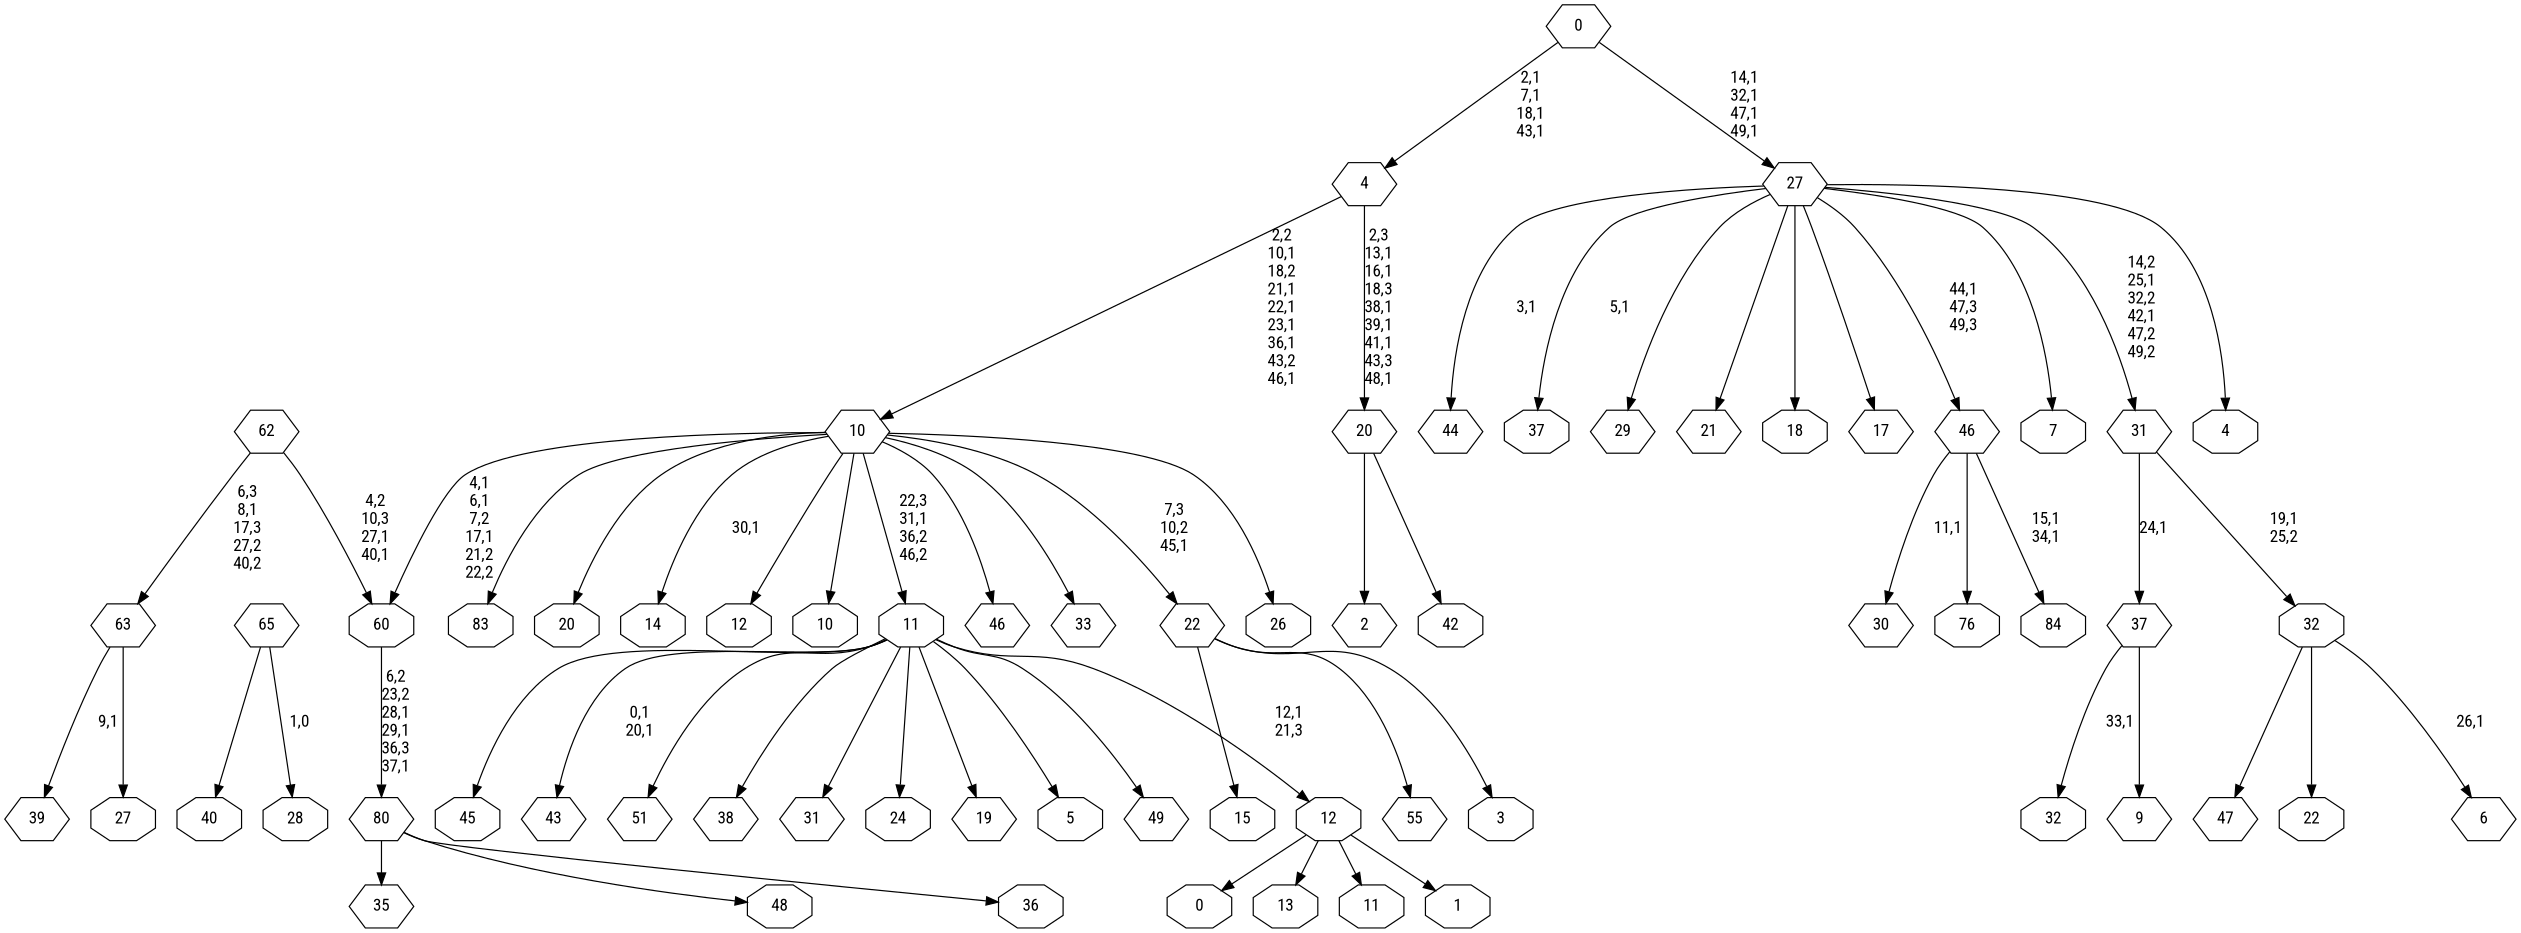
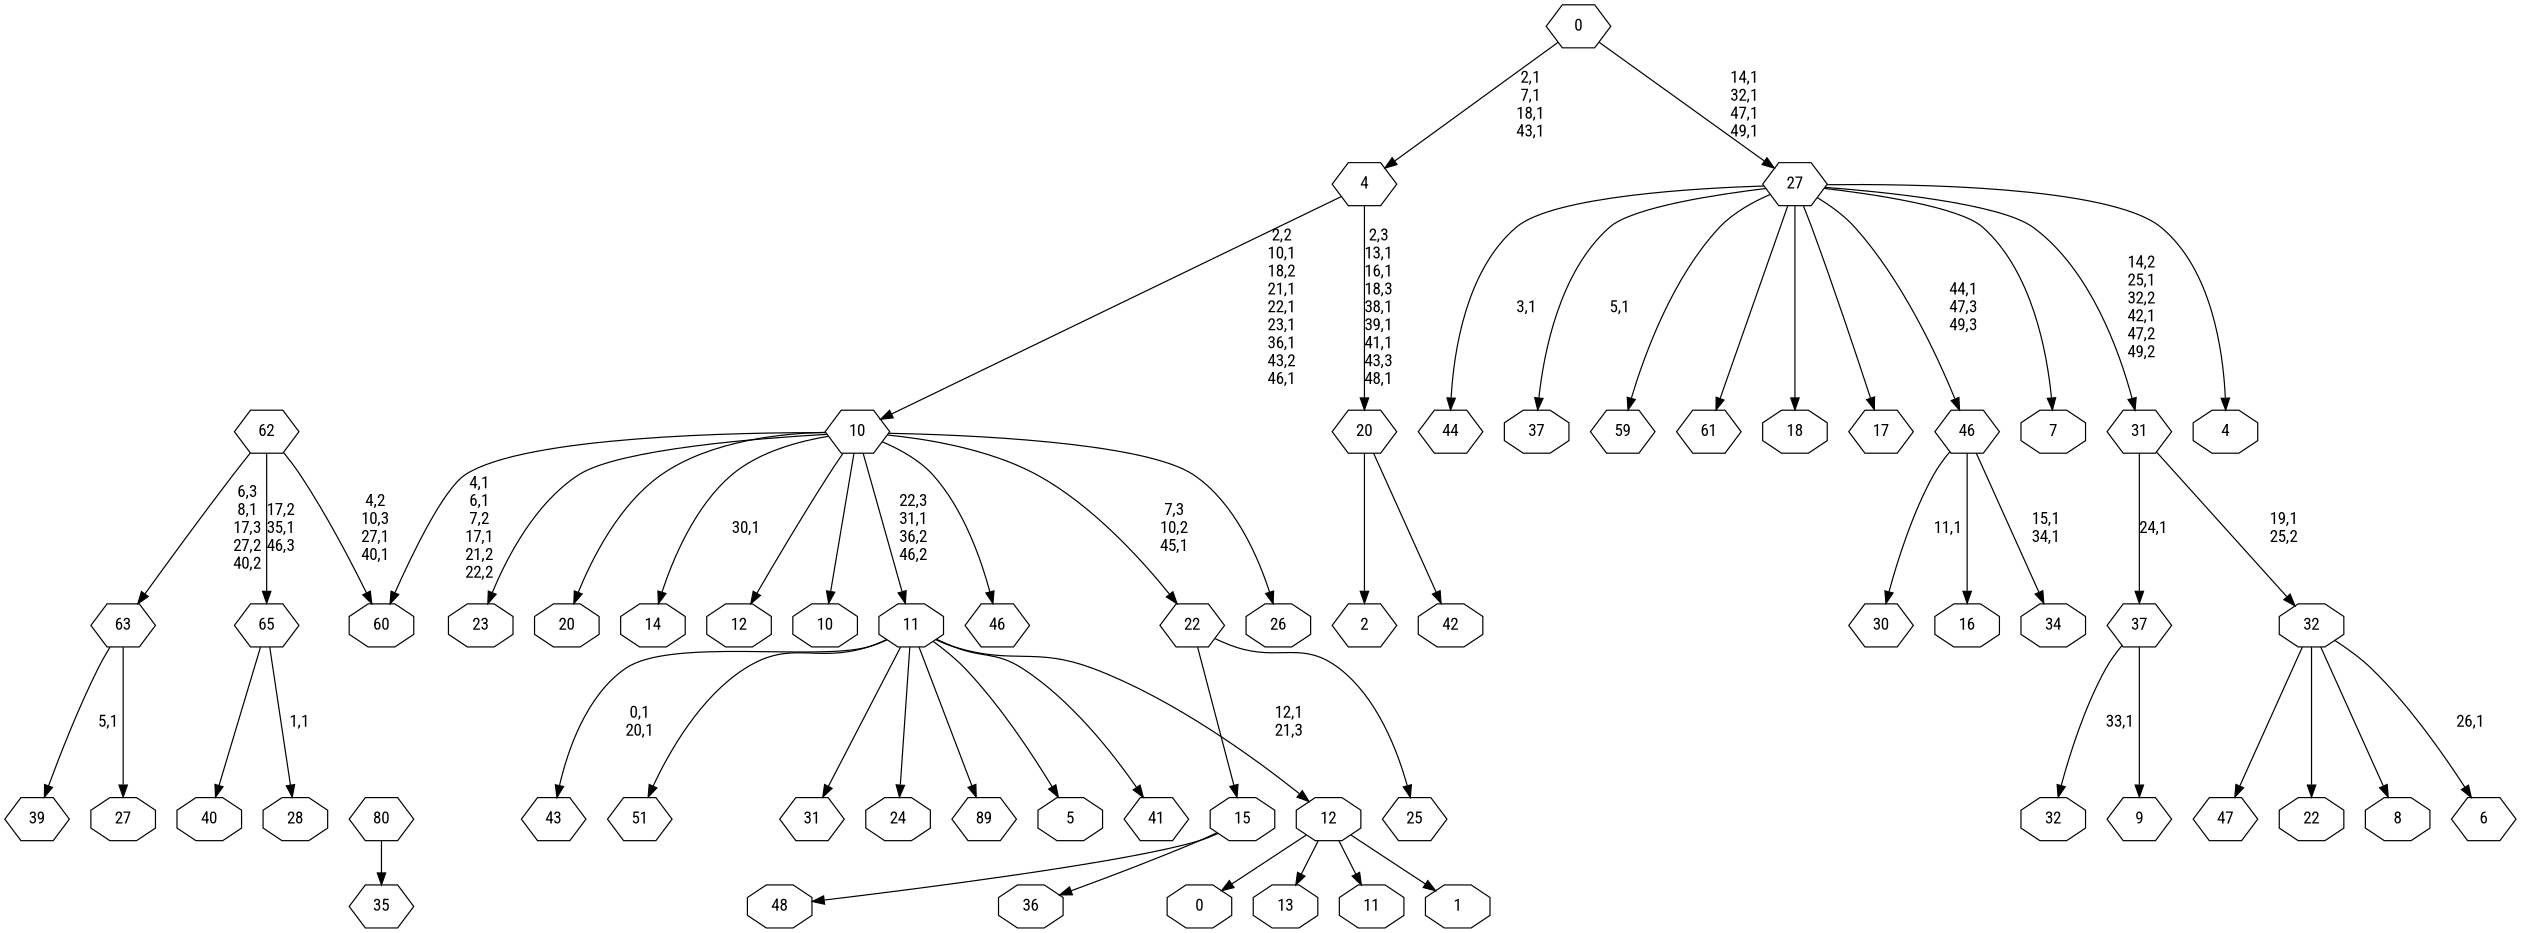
node "29": label "29" -> "59"
node "21": label "21" -> "61"
edge "62" -> "65": added, label "17,2 35,1 46,3"
node "83": label "83" -> "23"
node "33": removed
node "76": label "76" -> "16"
node "84": label "84" -> "34"
edge "60" -> "80": removed, label "6,2 23,2 28,1 29,1 36,3 37,1"
edge "63" -> "39": label "9,1" -> "5,1"
edge "65" -> "28": label "1,0" -> "1,1"
node "45": removed
node "38": removed
node "19": label "19" -> "89"
node "49": label "49" -> "41"
node "55": label "55" -> "25"
node "3": removed
node "8": added
edge "80" -> "36": now "15" -> "36"
edge "80" -> "48": now "15" -> "48"
